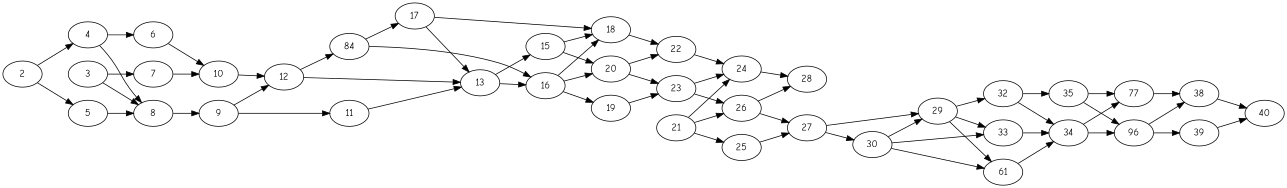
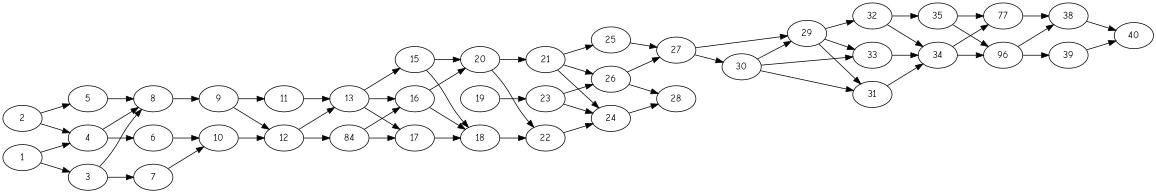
edge "17" -> "13": reversed
edge "20" -> "23": now "20" -> "21"
edge "16" -> "19": removed
node "1": added
node "61": label "61" -> "31"
